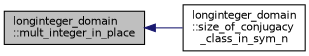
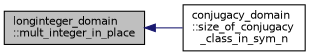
node "longinteger_domain ::size_of_conjugacy _class_in_sym_n": label "longinteger_domain ::size_of_conjugacy _class_in_sym_n" -> "conjugacy_domain ::size_of_conjugacy _class_in_sym_n"
